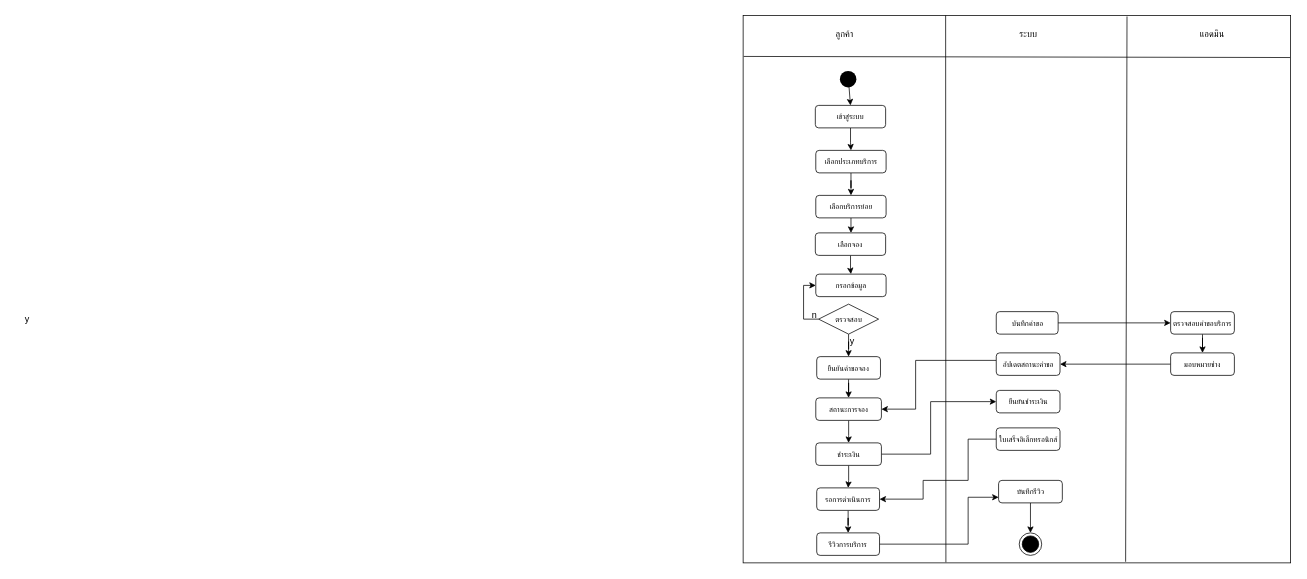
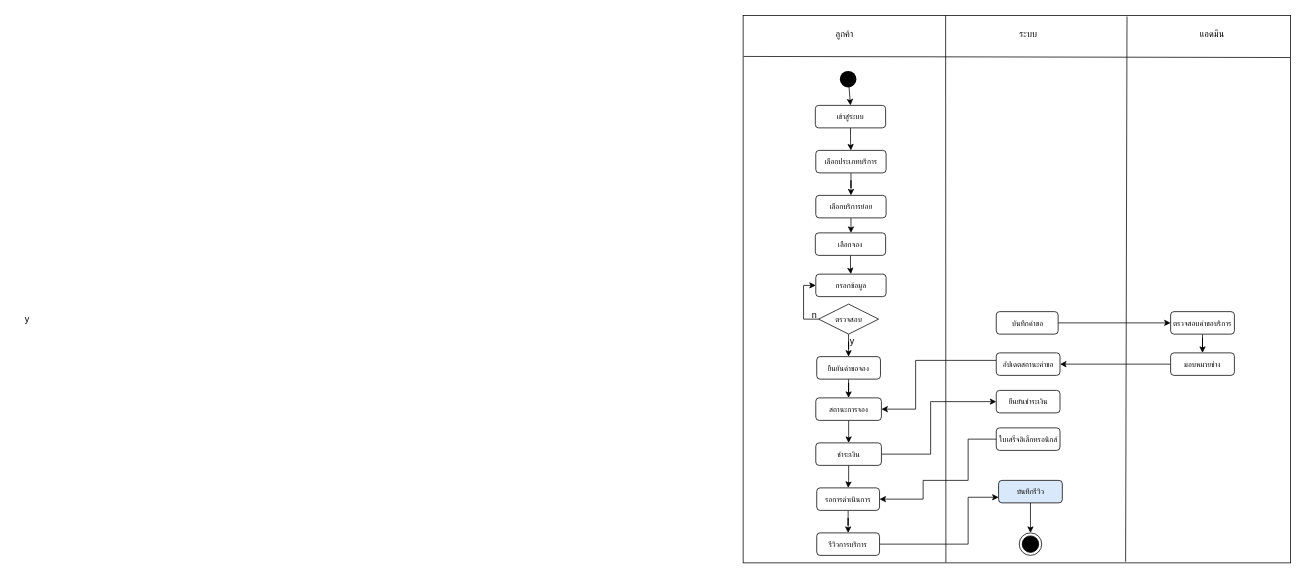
node "บันทึกรีวิว": fillcolor #ffffff -> #dae8fc
